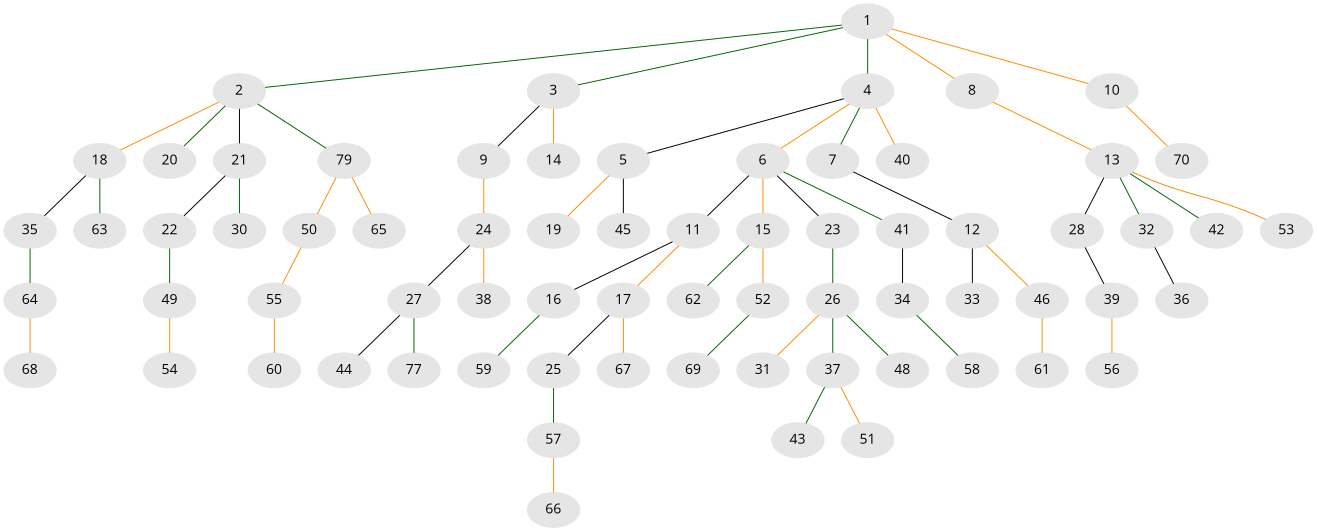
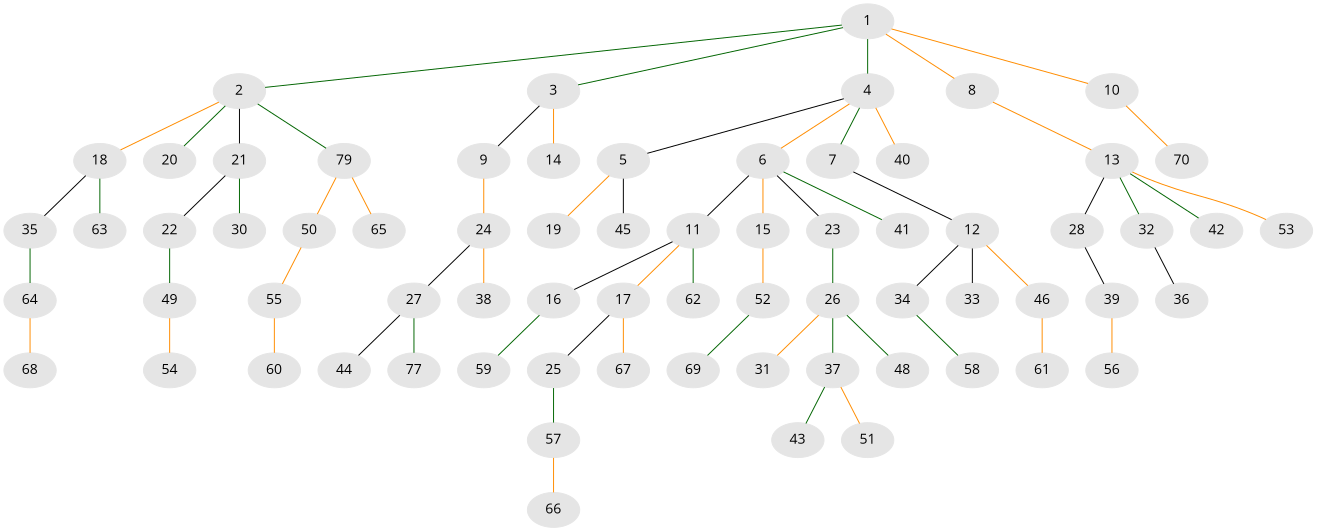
edge "15" -- "62": now "11" -- "62"
edge "41" -- "34": now "12" -- "34"
